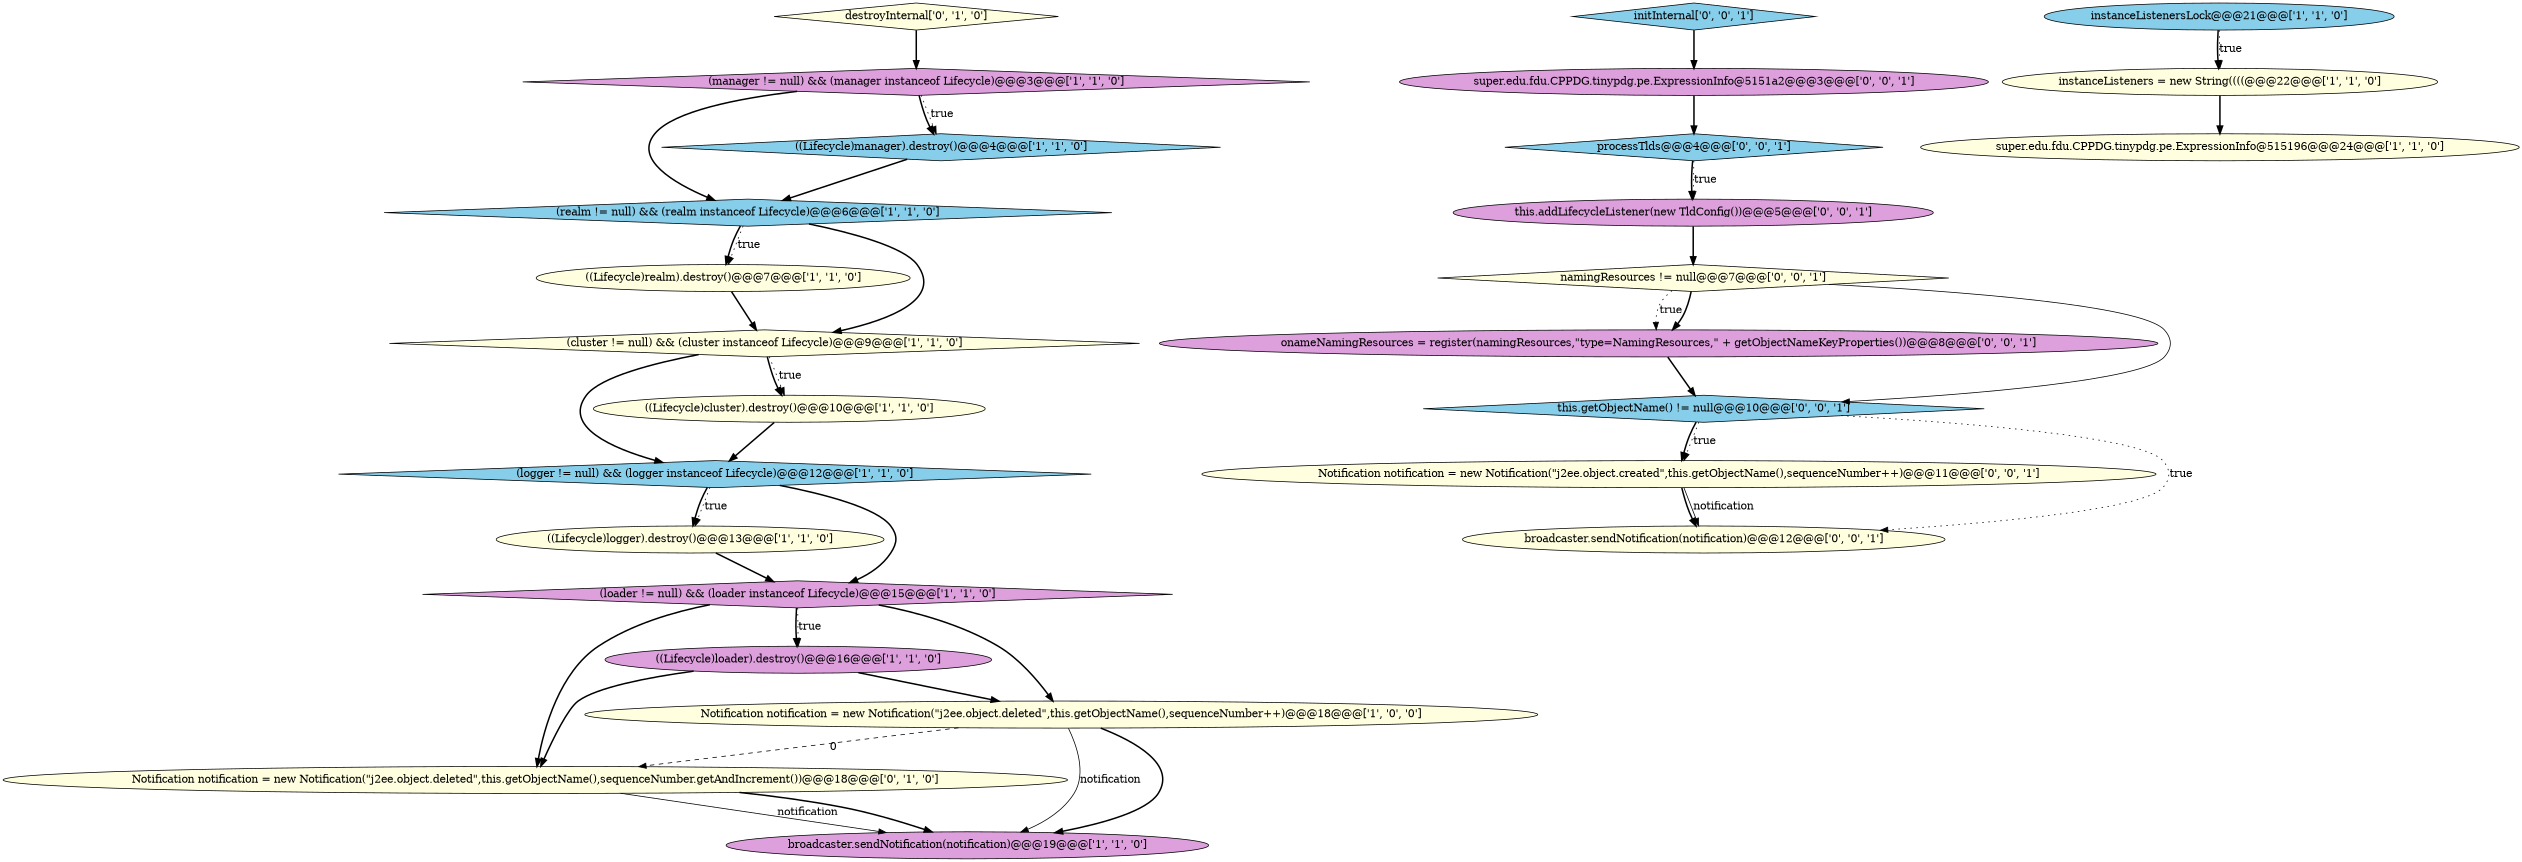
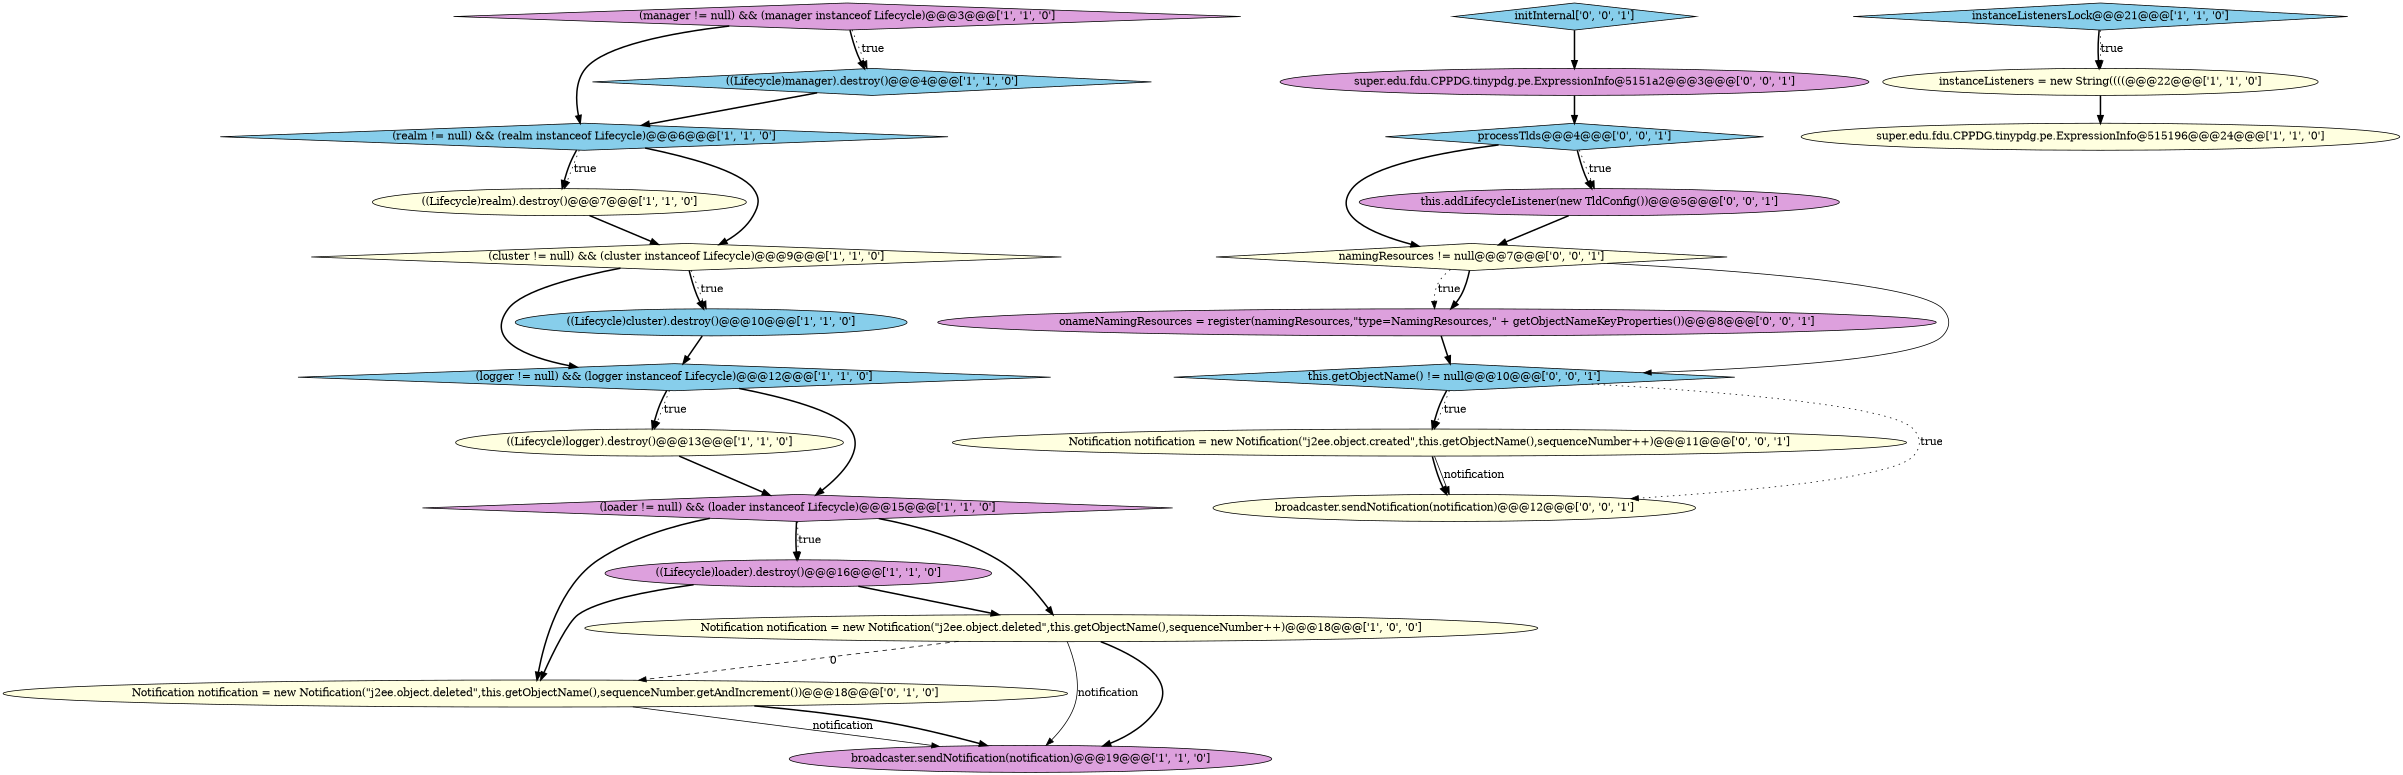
node "destroyInternal['0', '1', '0']": removed
node "instanceListenersLock@@@21@@@['1', '1', '0']": shape ellipse -> diamond
edge "processTlds@@@4@@@['0', '0', '1']" -> "namingResources != null@@@7@@@['0', '0', '1']": added
node "((Lifecycle)cluster).destroy()@@@10@@@['1', '1', '0']": fillcolor lightyellow -> skyblue
